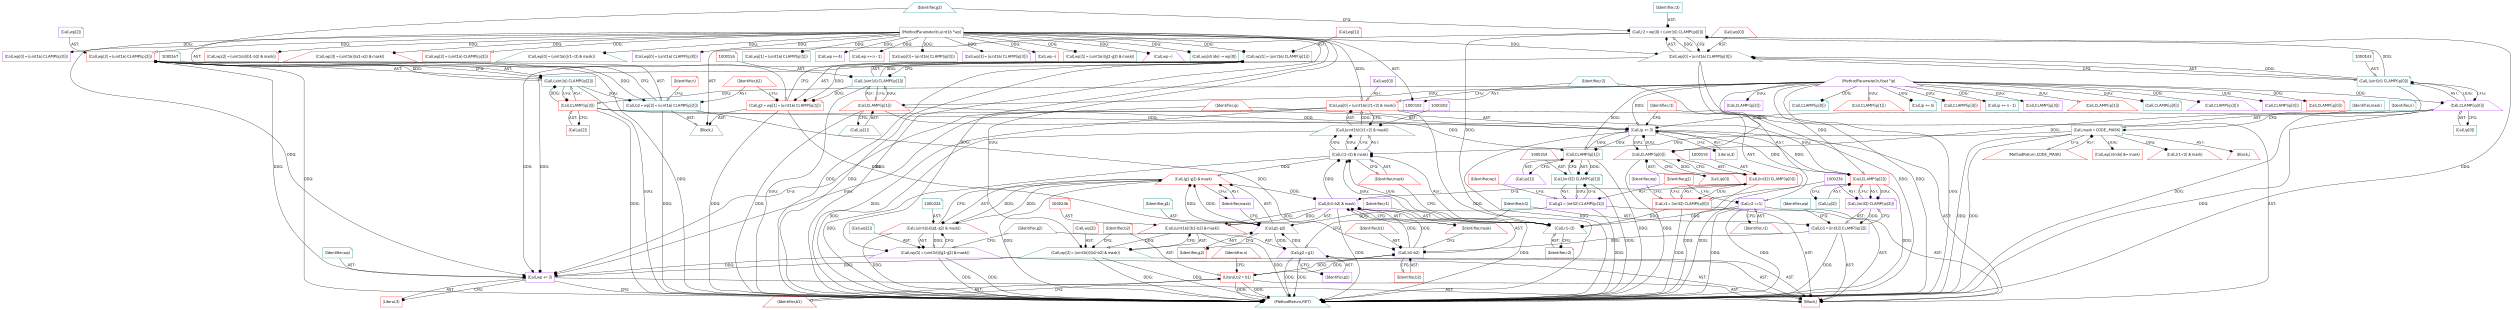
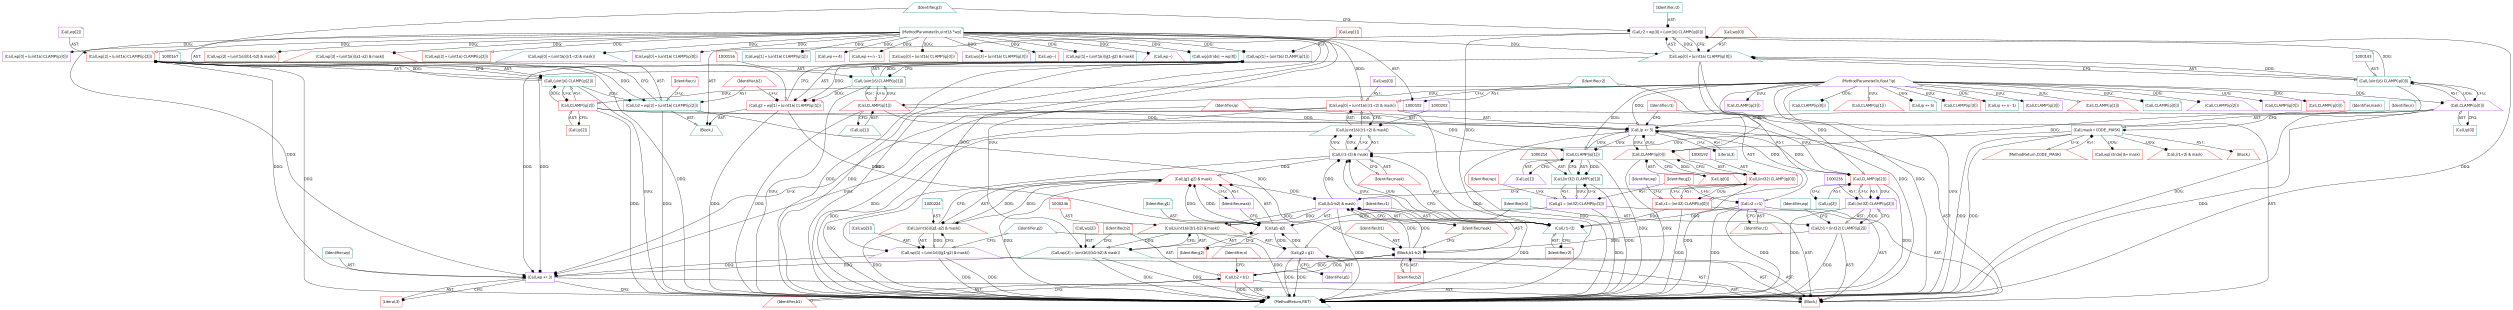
node "(Call,b1-b2)": label "(Call,b1-b2)" -> "(Block,b1-b2)"
node "(Literal,b2 = b1)": label "(Literal,b2 = b1)" -> "(Call,b2 = b1)"
edge "1000236" -> "(MethodReturn,RET)": now "(Call,(int32) CLAMP(ip[2]))" -> "(MethodReturn,RET)"
